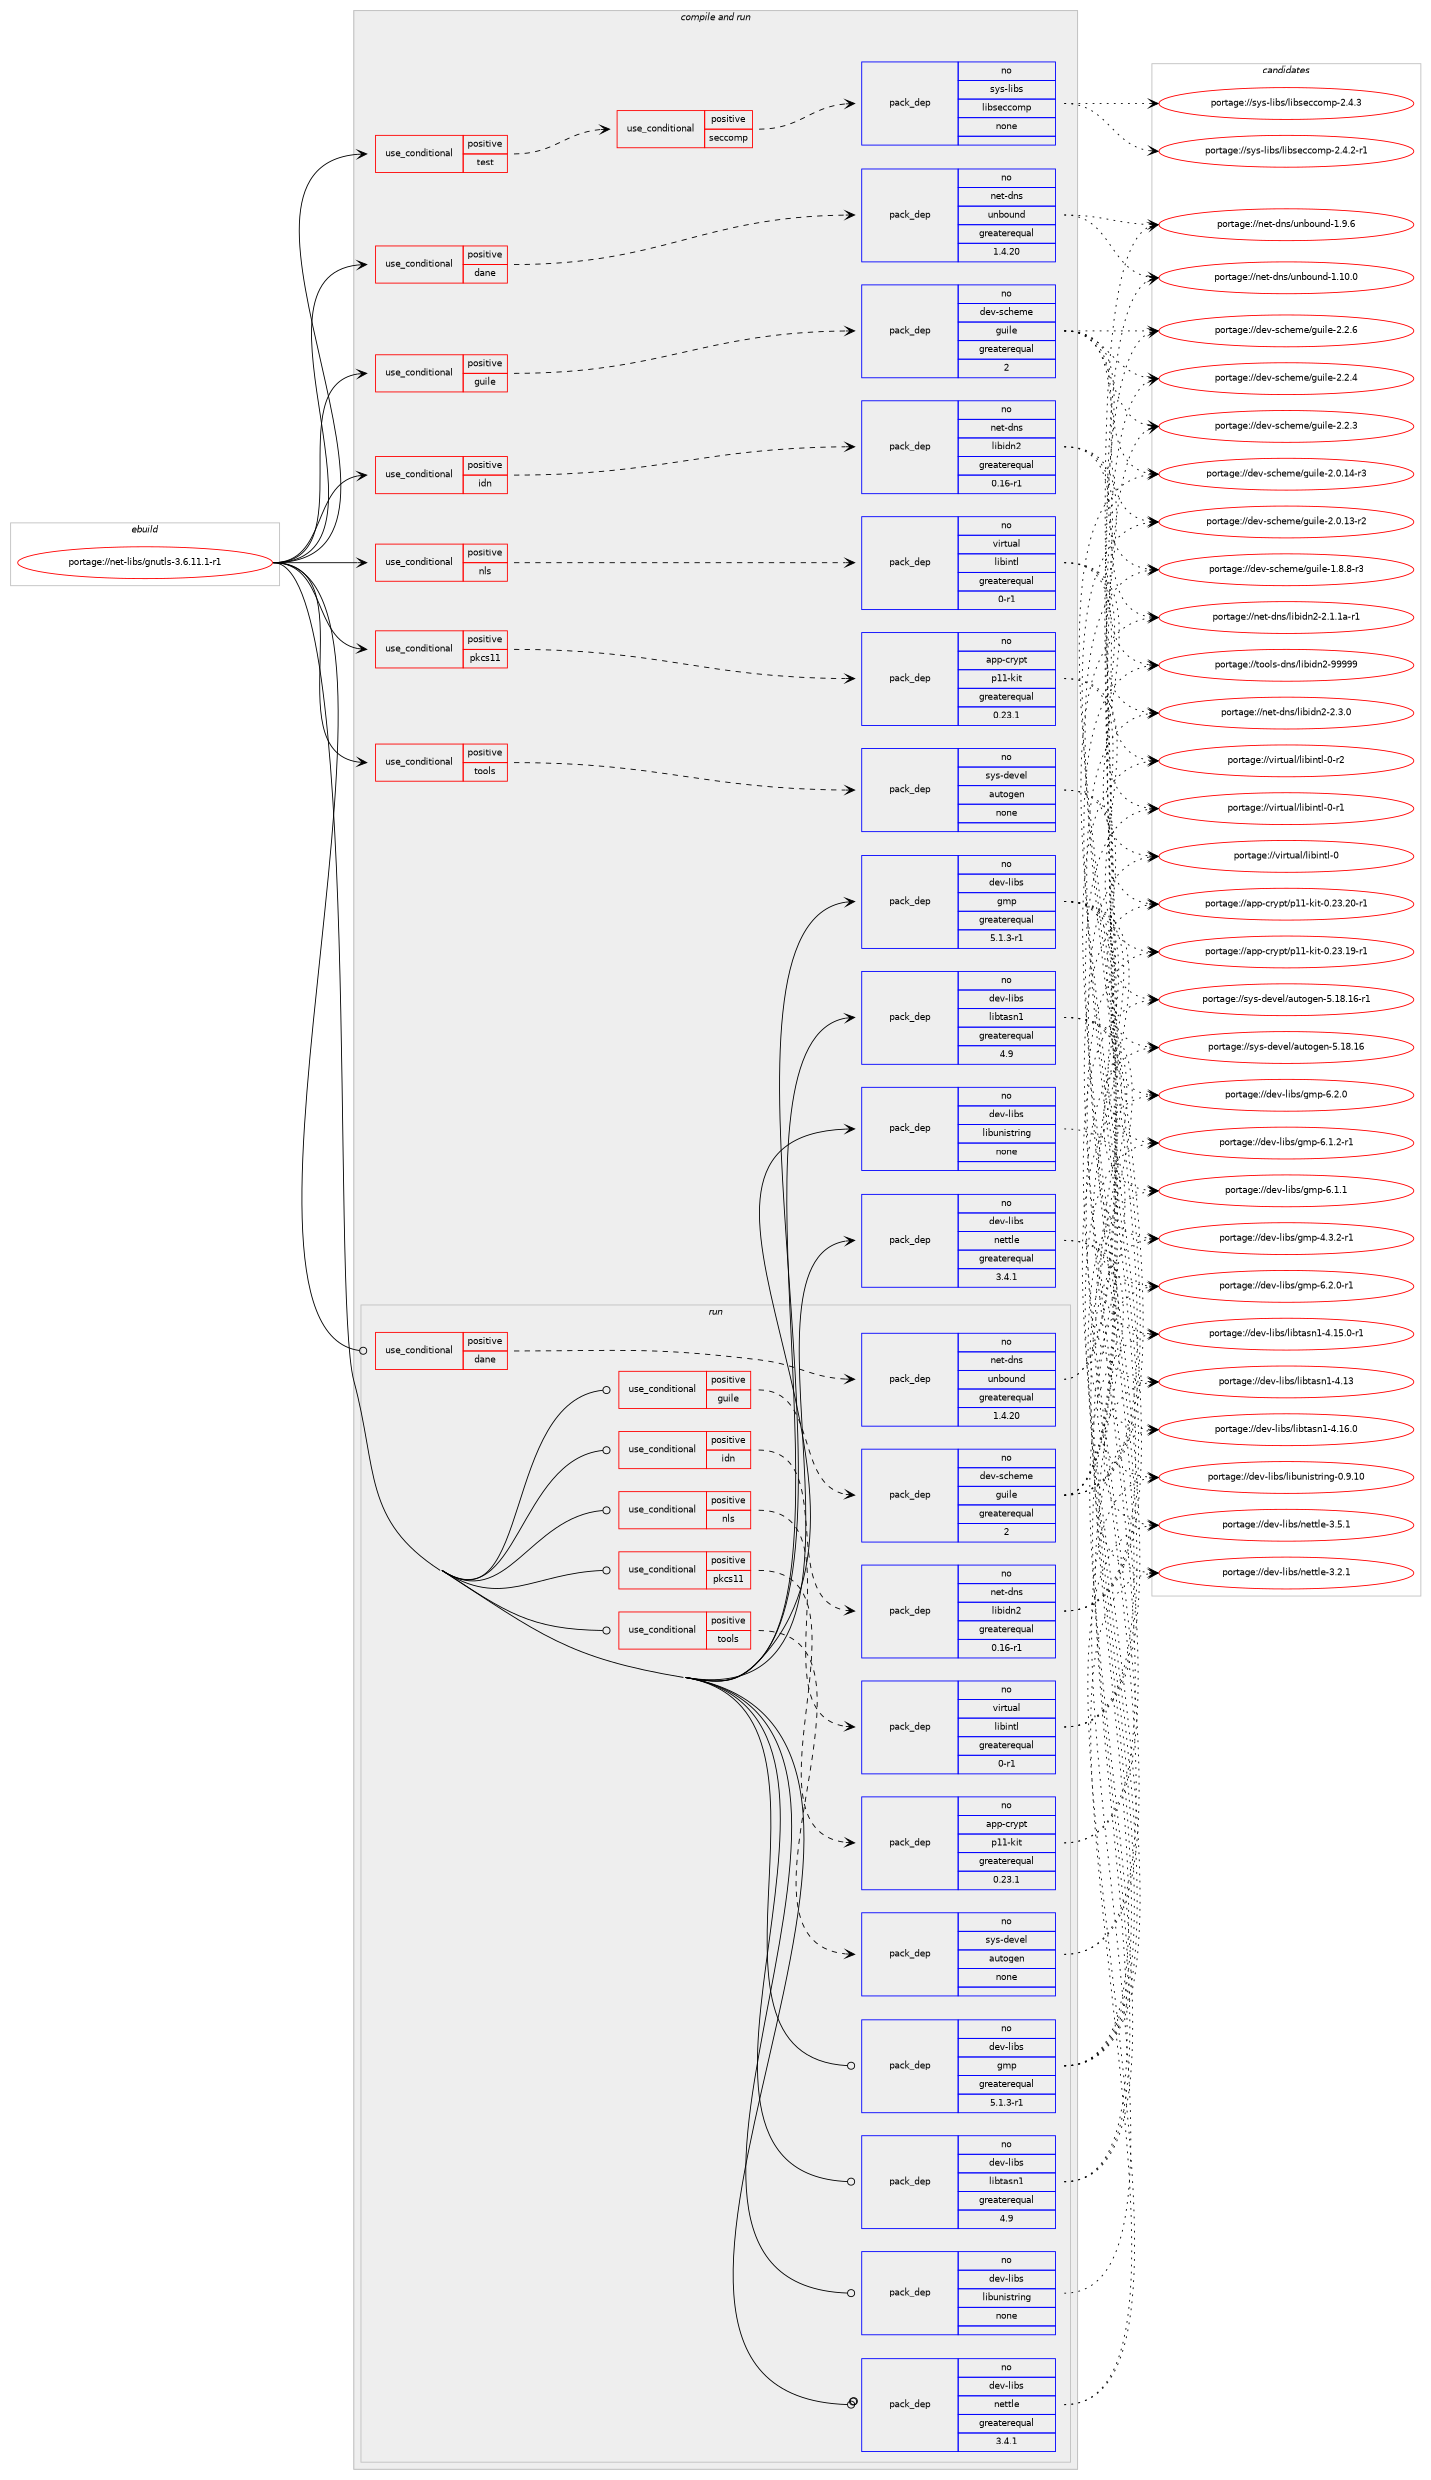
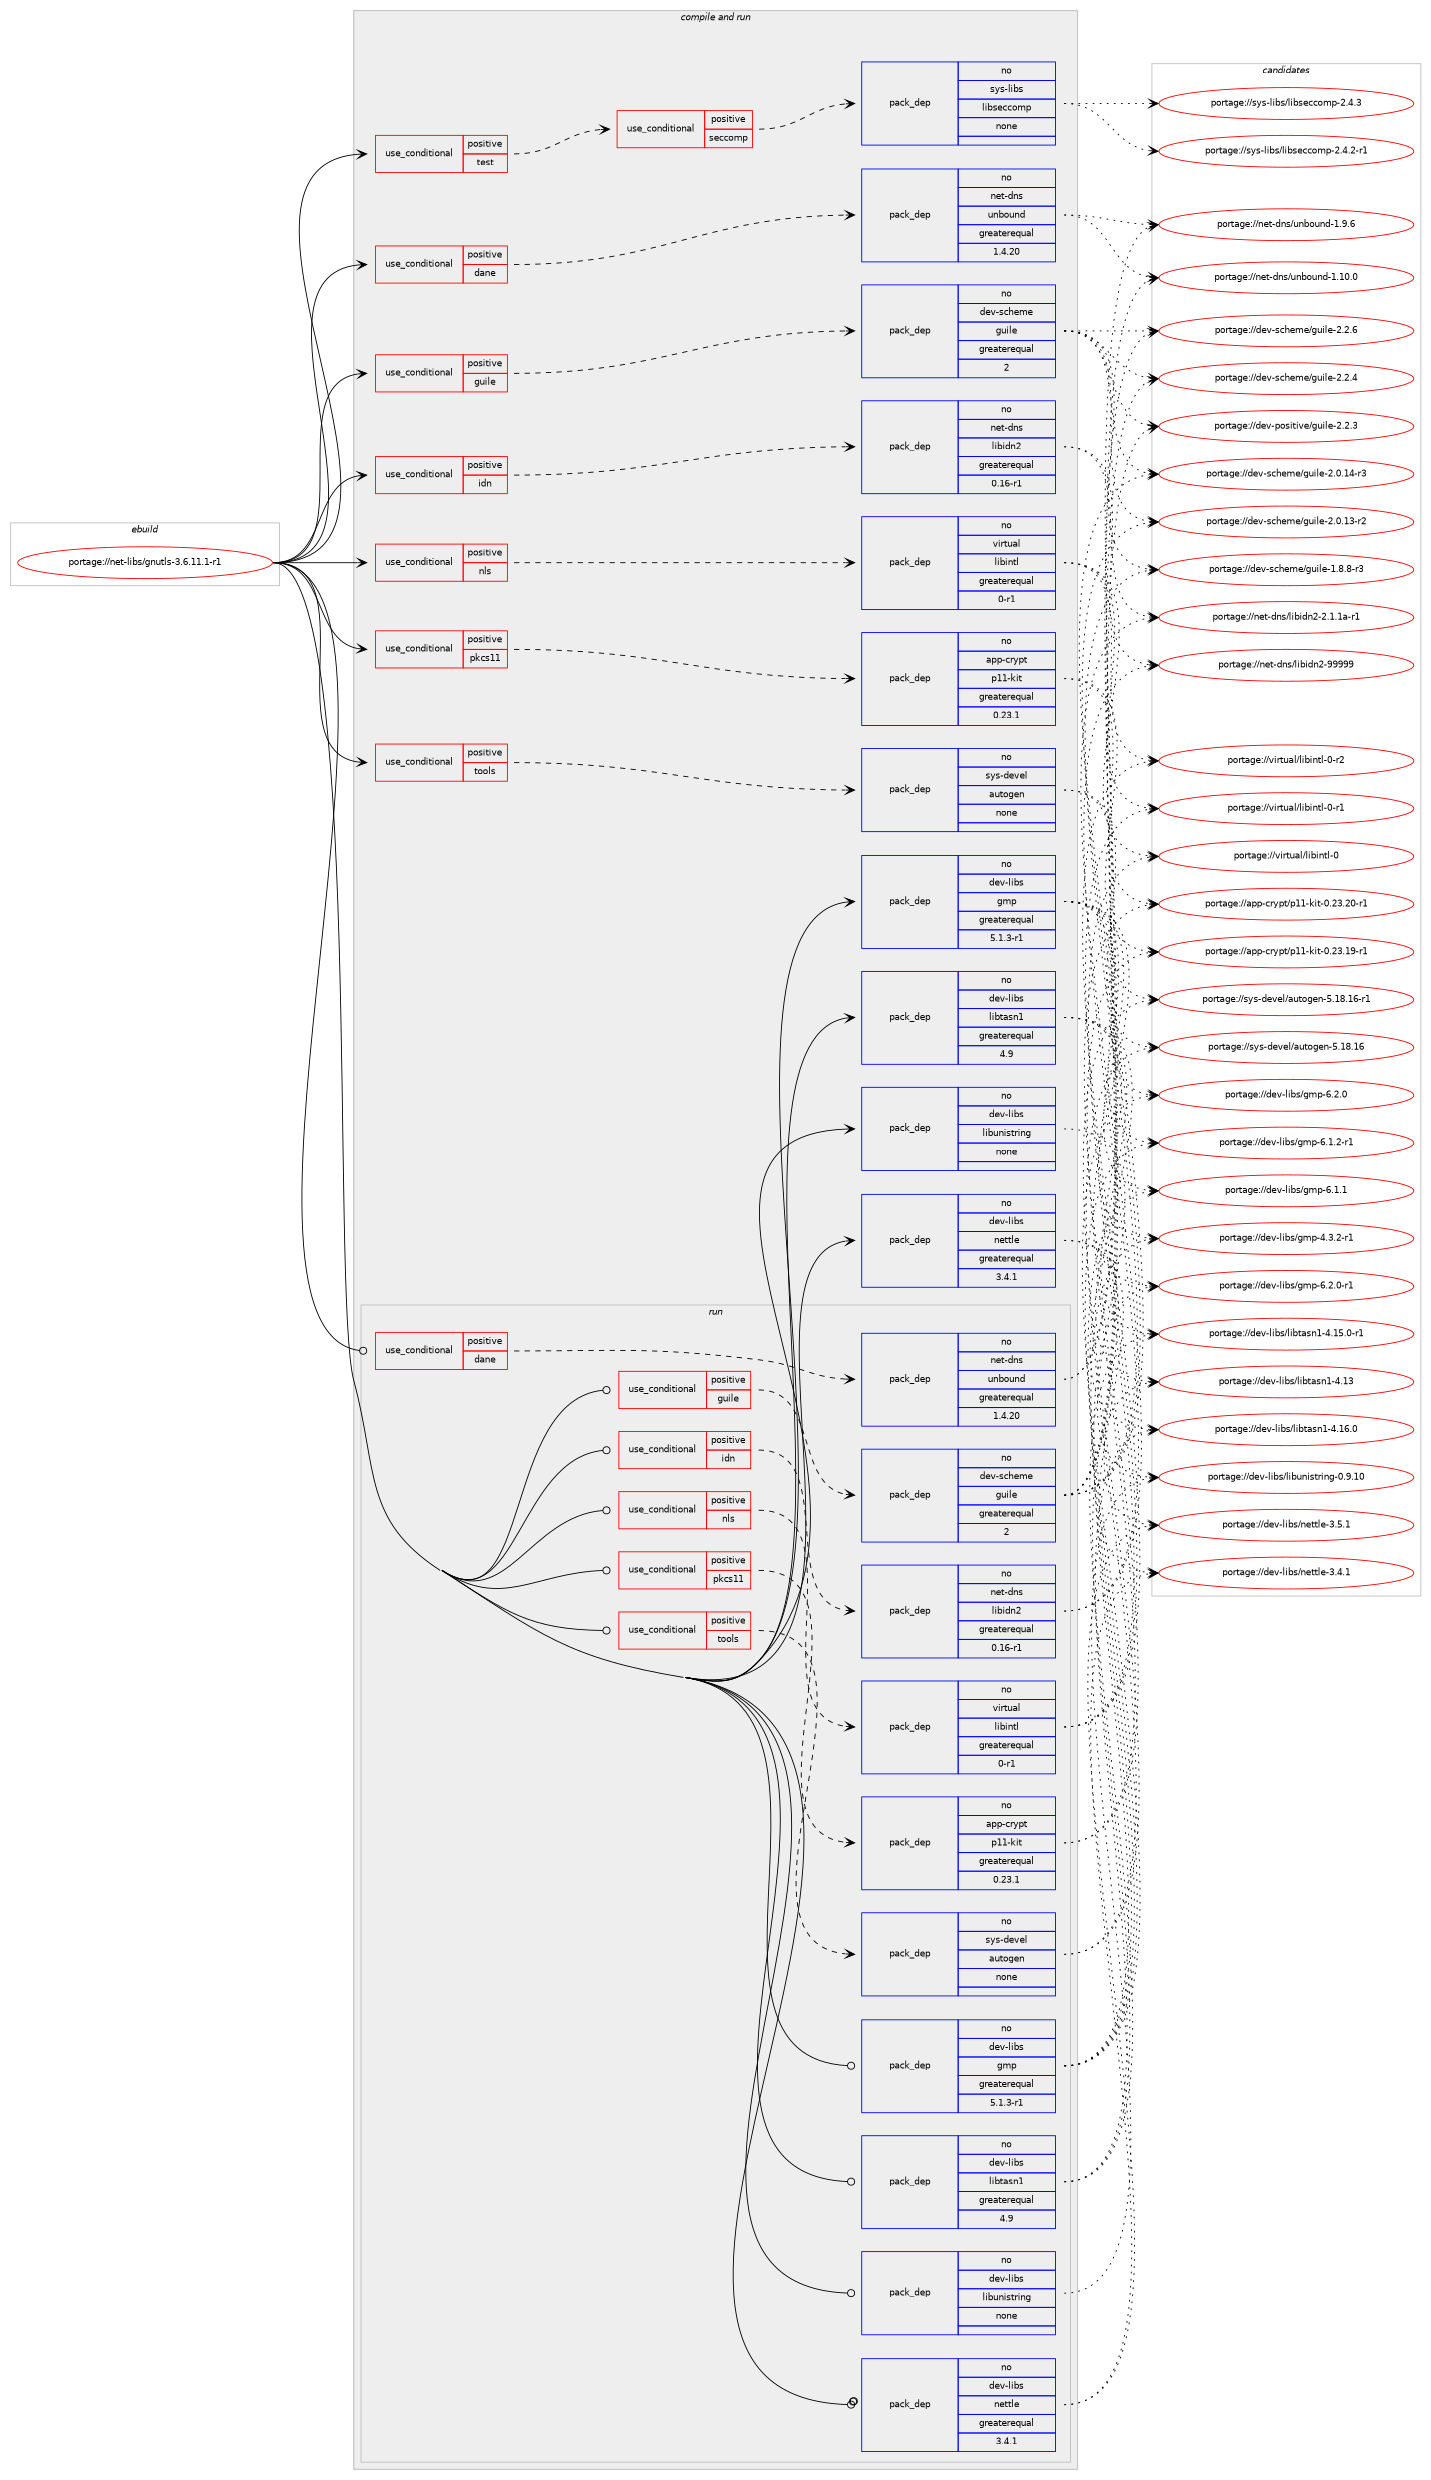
node "portage://dev-scheme/guile-2.2.3": label "portage://dev-scheme/guile-2.2.3" -> "portage://dev-positive/guile-2.2.3"
node "portage://tools-dns/libidn2-99999": label "portage://tools-dns/libidn2-99999" -> "portage://net-dns/libidn2-99999"
node "portage://net-dns/libidn2-2.3.0": removed
node "portage://dev-libs/nettle-3.2.1": label "portage://dev-libs/nettle-3.2.1" -> "portage://dev-libs/nettle-3.4.1"
